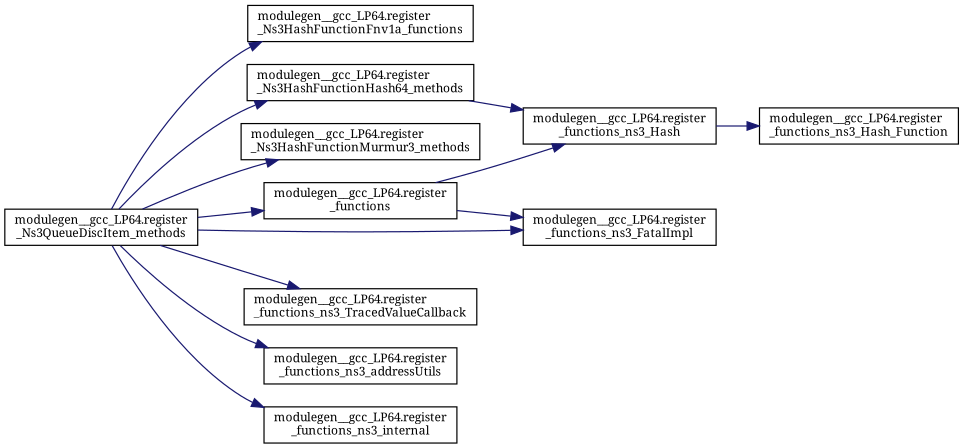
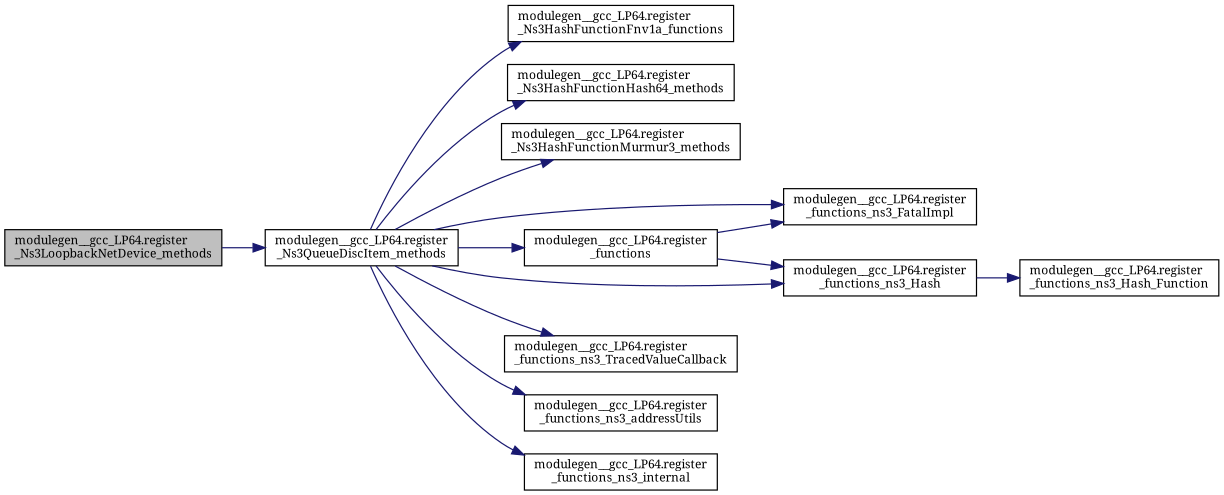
edge "modulegen__gcc_LP64.register _Ns3HashFunctionHash64_methods" -> "modulegen__gcc_LP64.register _functions_ns3_Hash": now "modulegen__gcc_LP64.register _Ns3QueueDiscItem_methods" -> "modulegen__gcc_LP64.register _functions_ns3_Hash"
node "modulegen__gcc_LP64.register _Ns3LoopbackNetDevice_methods": added
